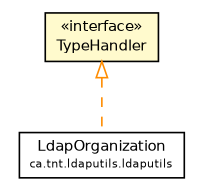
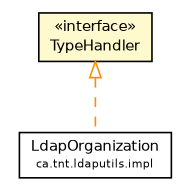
node "LdapOrganization": text "ca.tnt.ldaputils.ldaputils" -> "ca.tnt.ldaputils.impl"
